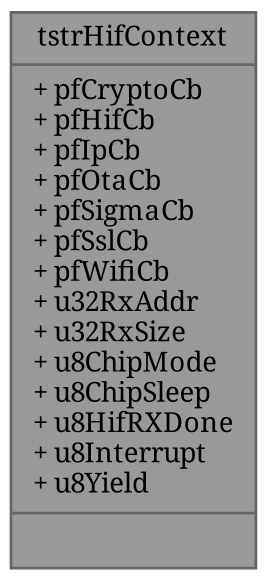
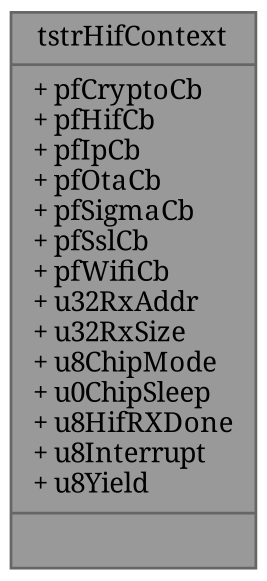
node "tstrHifContext": text "+ u8ChipSleep" -> "+ u0ChipSleep"
